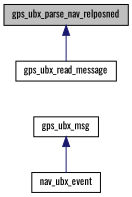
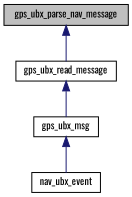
node "gps_ubx_parse_nav_relposned": label "gps_ubx_parse_nav_relposned" -> "gps_ubx_parse_nav_message"
edge "gps_ubx_msg" -> "gps_ubx_read_message": added
